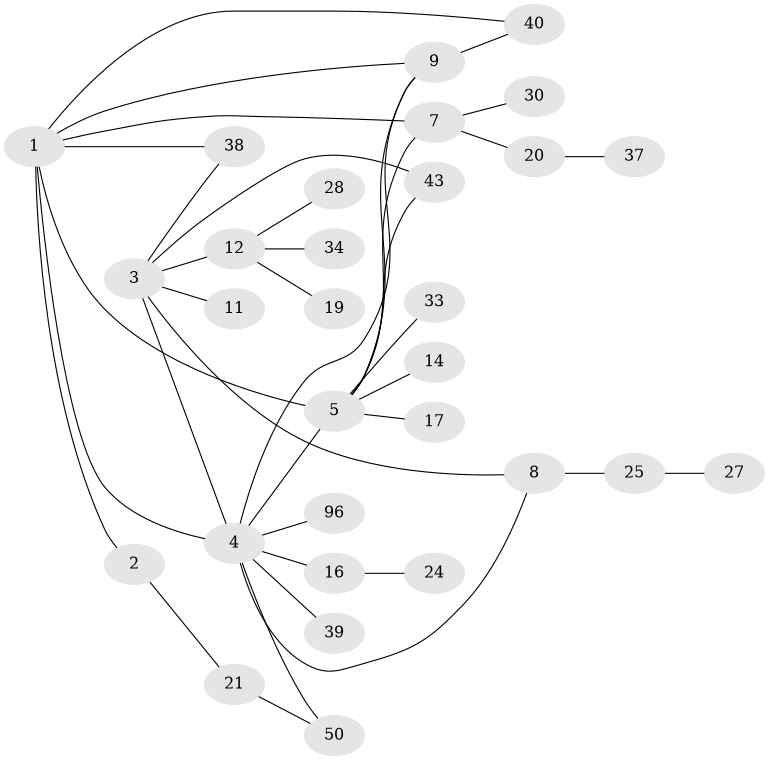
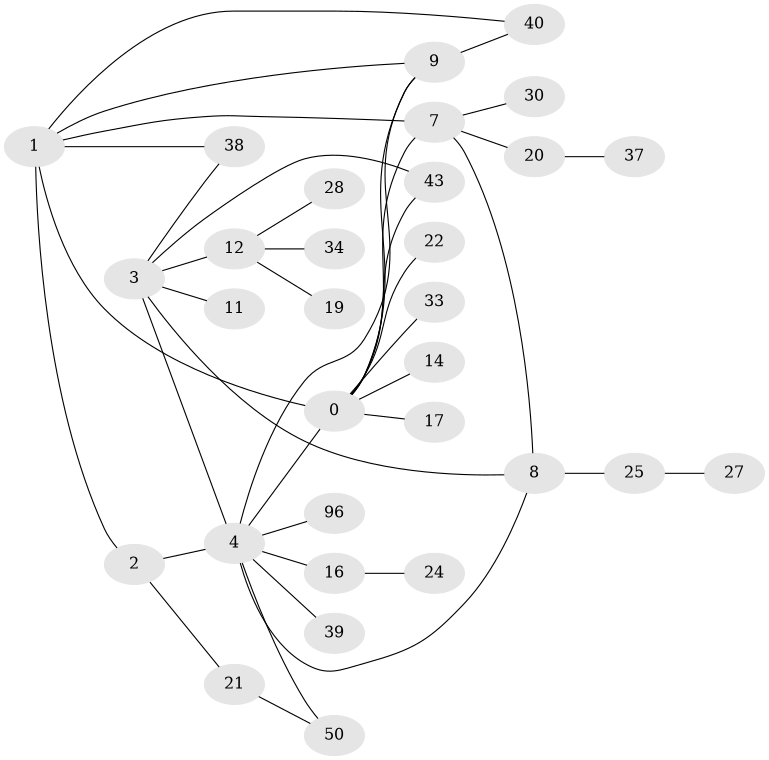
node "22": added
edge "7" -- "8": added
edge "1" -- "4": now "2" -- "4"
node "5": label "5" -> "0"
